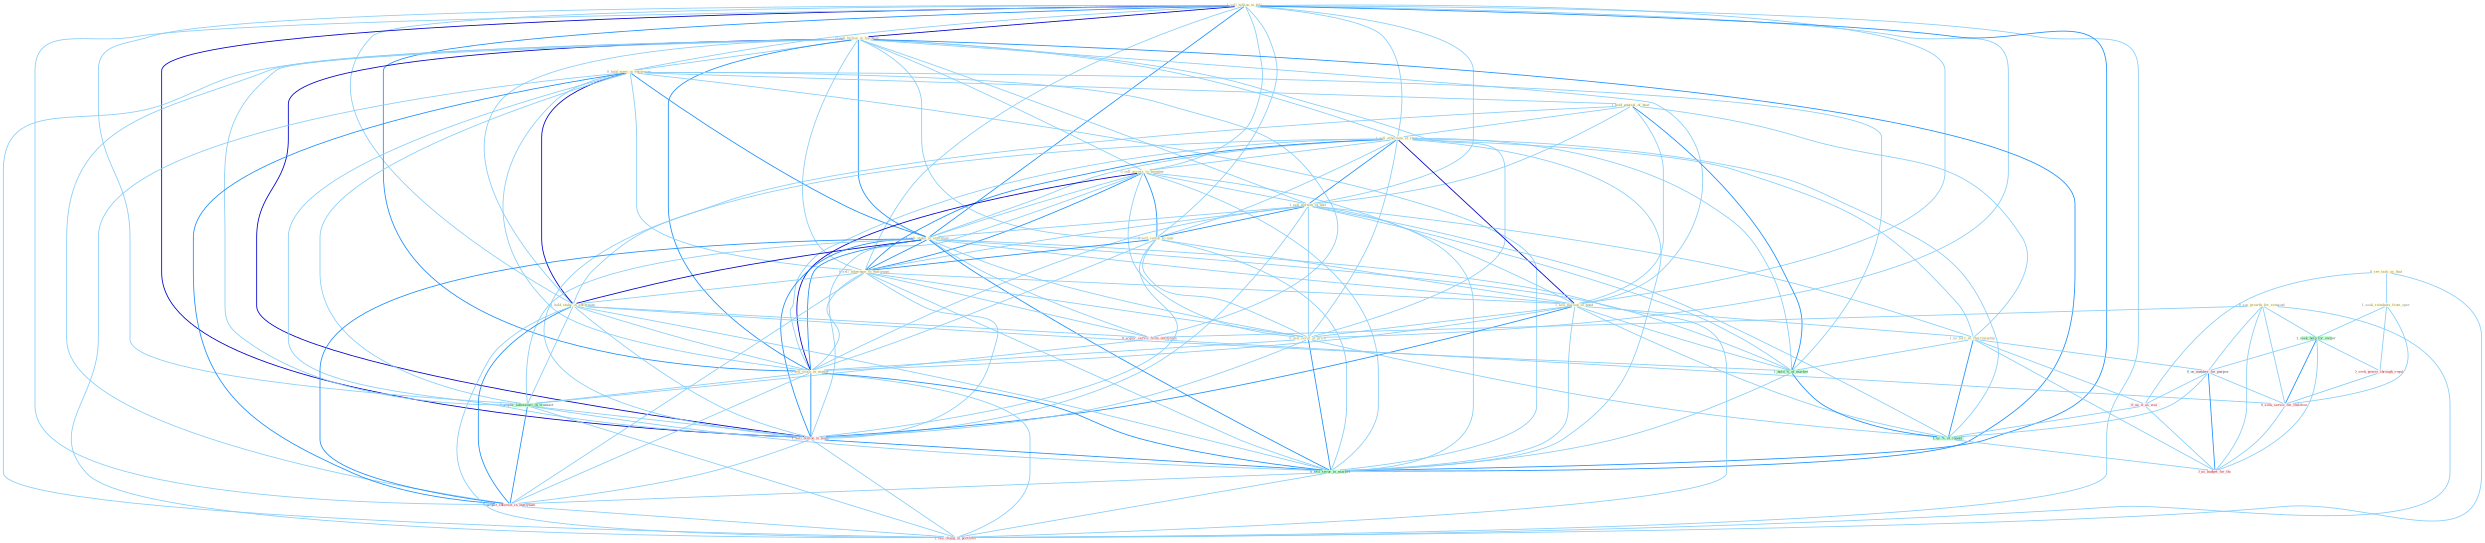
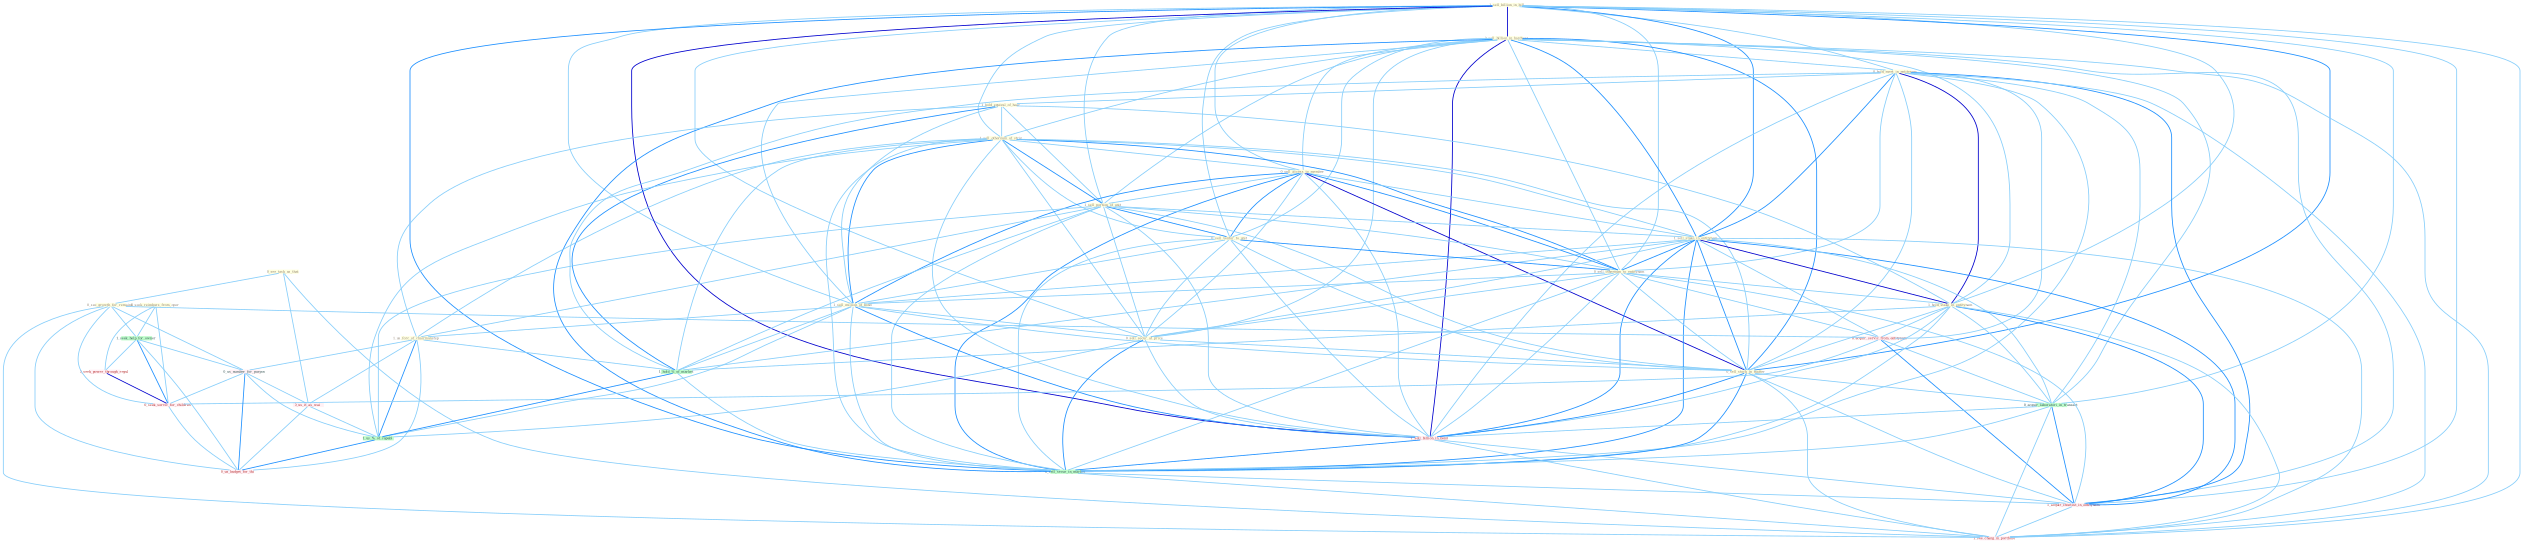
edge "0_sell_access_to_member" -- "1_sell_million_of_bond": color #87cefa -> #1e90ff
edge "1_sell_othernum_of_strip" -- "1_sell_million_of_bond": color #0000cd -> #1e90ff
edge "0_sell_access_to_member" -- "0_sell_secur_in_market": color #87cefa -> #1e90ff
edge "0_see_task_as_that" -- "1_seek_reimburs_from_oper": now "0_see_task_as_that" -- "0_see_growth_for_remaind"
edge "0_seek_power_through_regul" -- "0_seek_servic_for_children": color #87cefa -> #0000cd
edge "0_acquir_servic_from_entitynam" -- "1_acquir_interest_in_entitynam": added
edge "1_us_%_of_capabl" -- "0_us_budget_for_thi": color #87cefa -> #1e90ff
